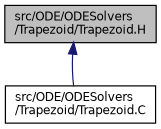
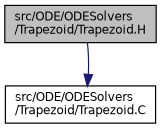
edge "src/ODE/ODESolvers /Trapezoid/Trapezoid.C" -> "src/ODE/ODESolvers /Trapezoid/Trapezoid.H": reversed
